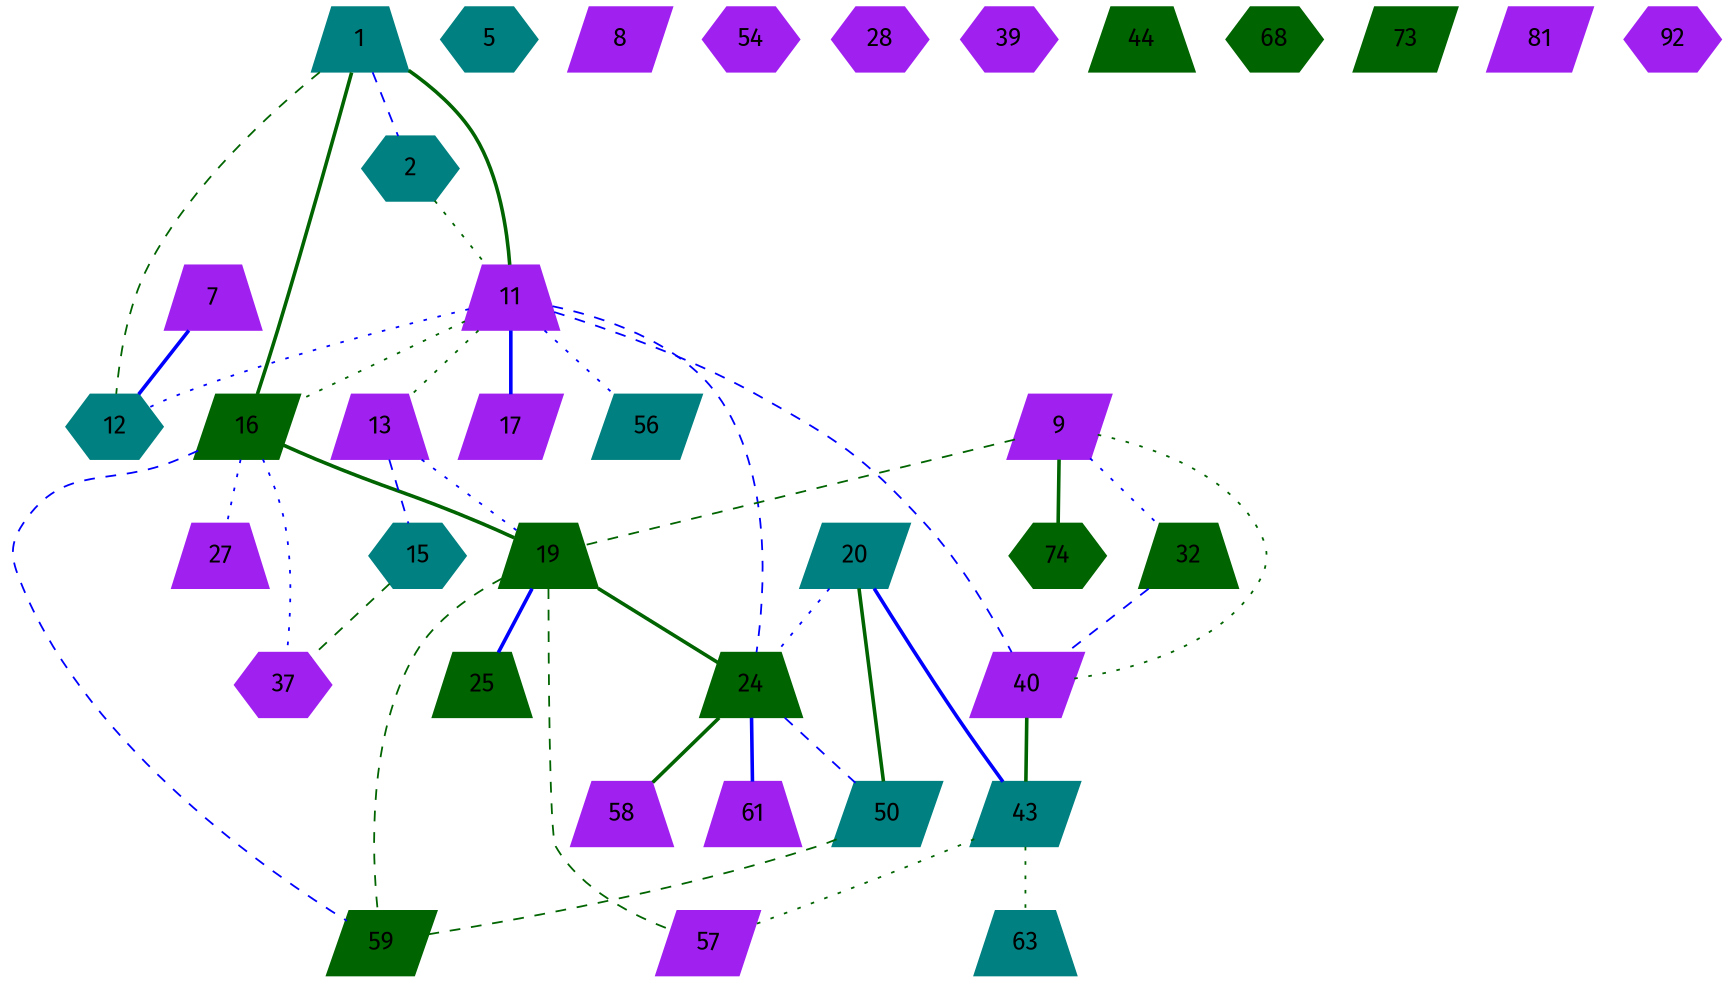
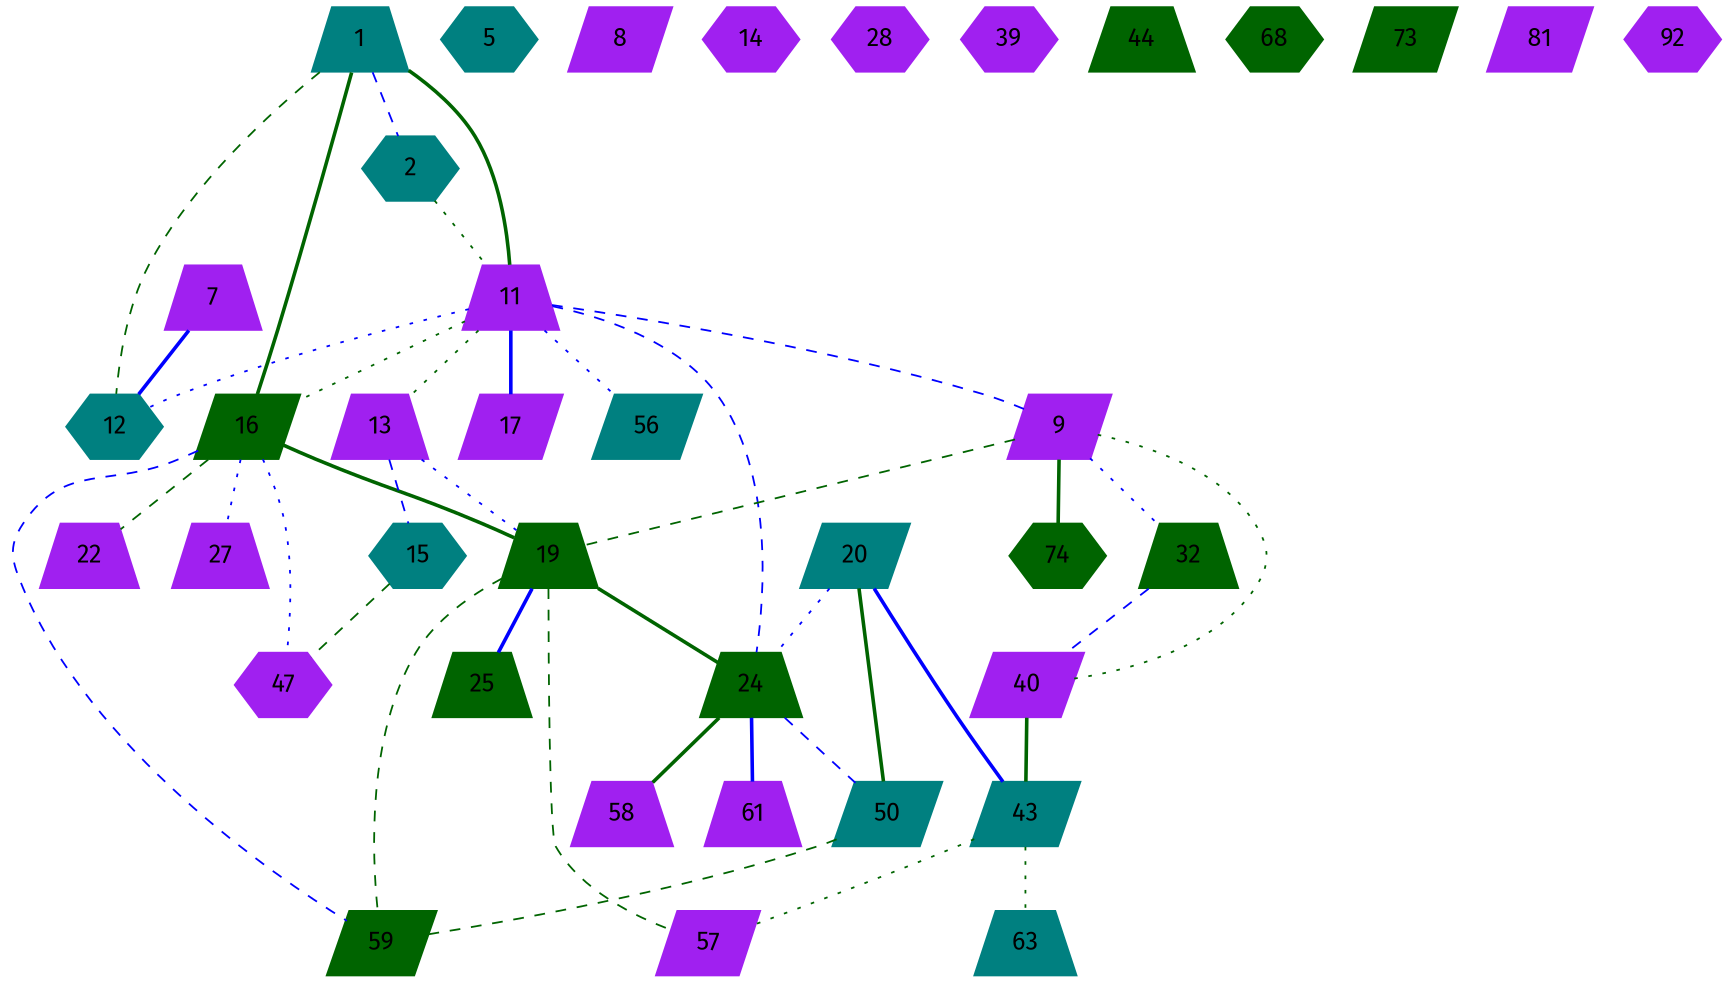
node "54": label "54" -> "14"
edge "11" -- "40": now "11" -- "9"
node "22": added
node "37": label "37" -> "47"
